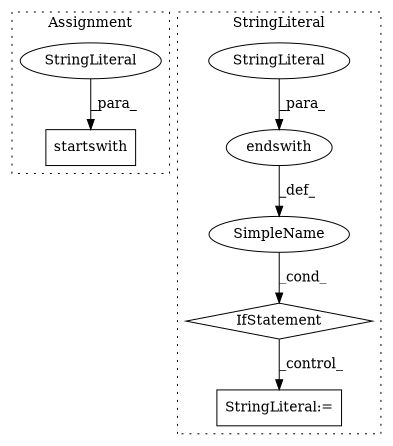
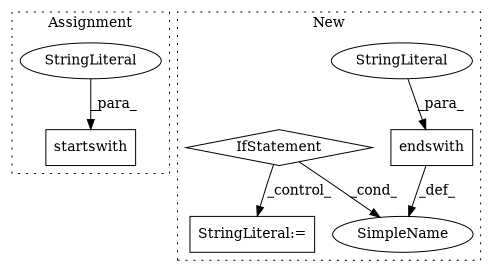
cluster "StringLiteral": label "StringLiteral" -> "New"
node "endswith": shape ellipse -> box
edge "SimpleName" -> "IfStatement": reversed
